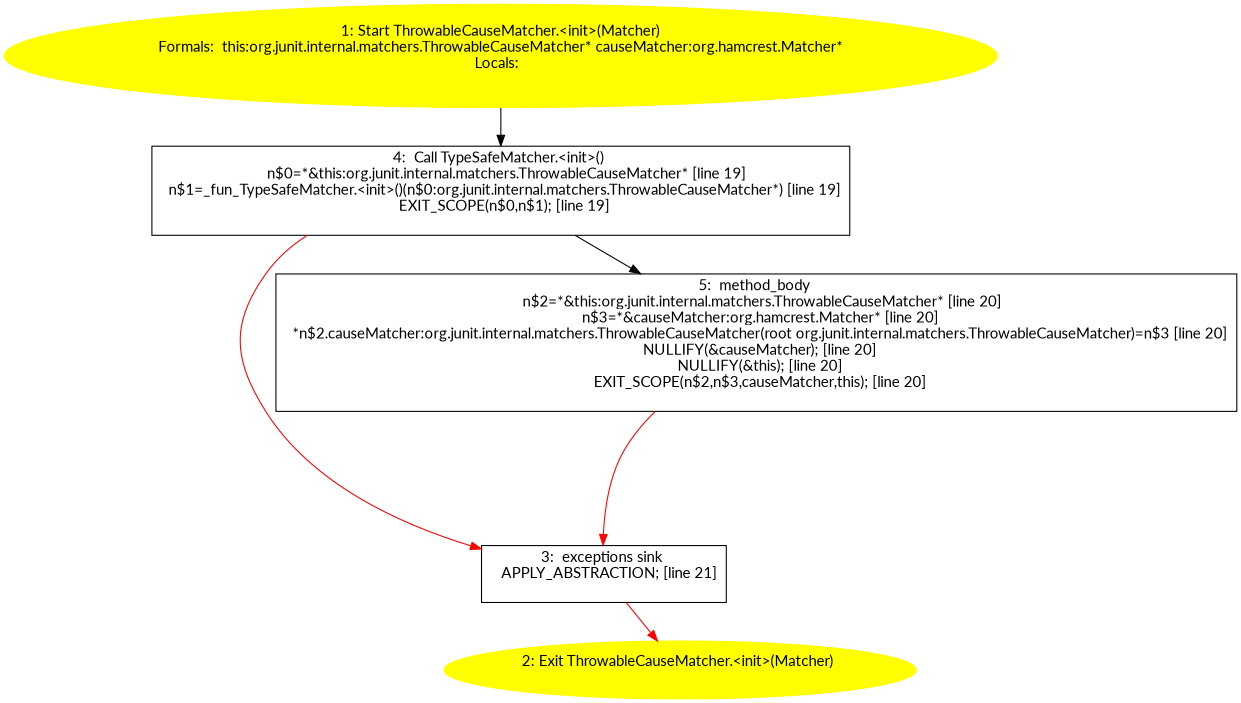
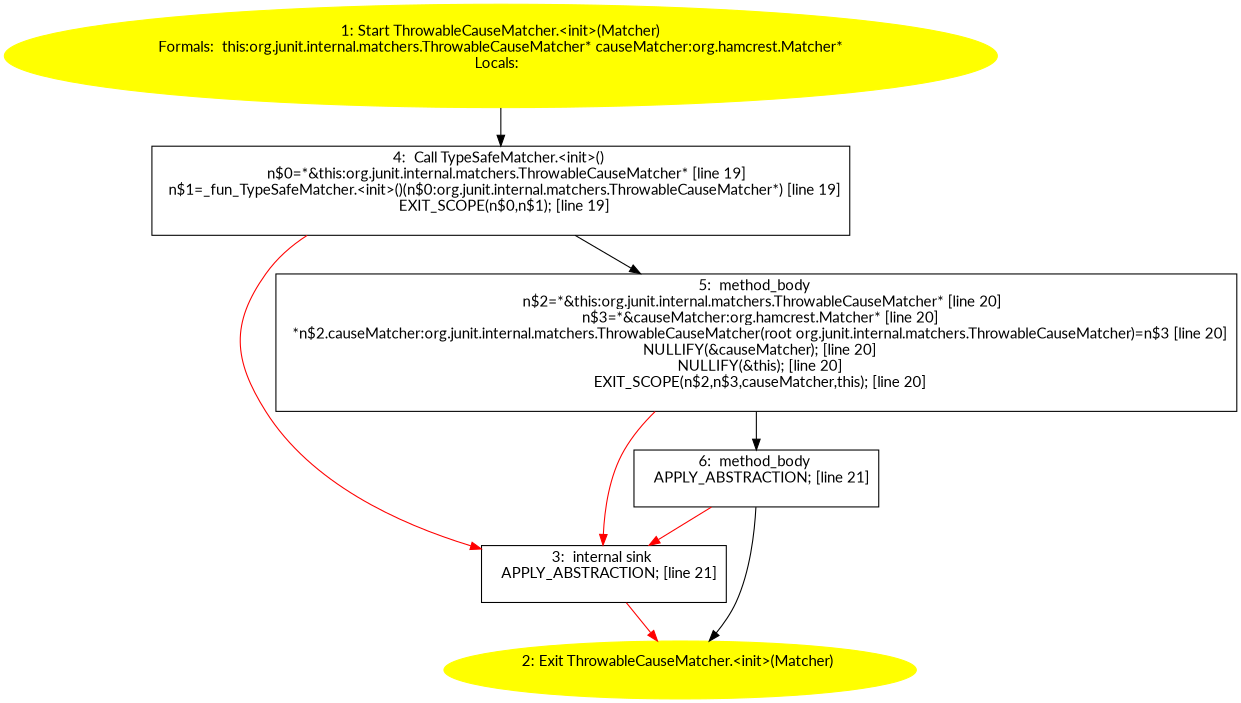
node "6:  method_body APPLY_ABSTRACTION; [line 21]": added
node "3:  exceptions sink APPLY_ABSTRACTION; [line 21]": label "3:  exceptions sink APPLY_ABSTRACTION; [line 21]" -> "3:  internal sink APPLY_ABSTRACTION; [line 21]"
